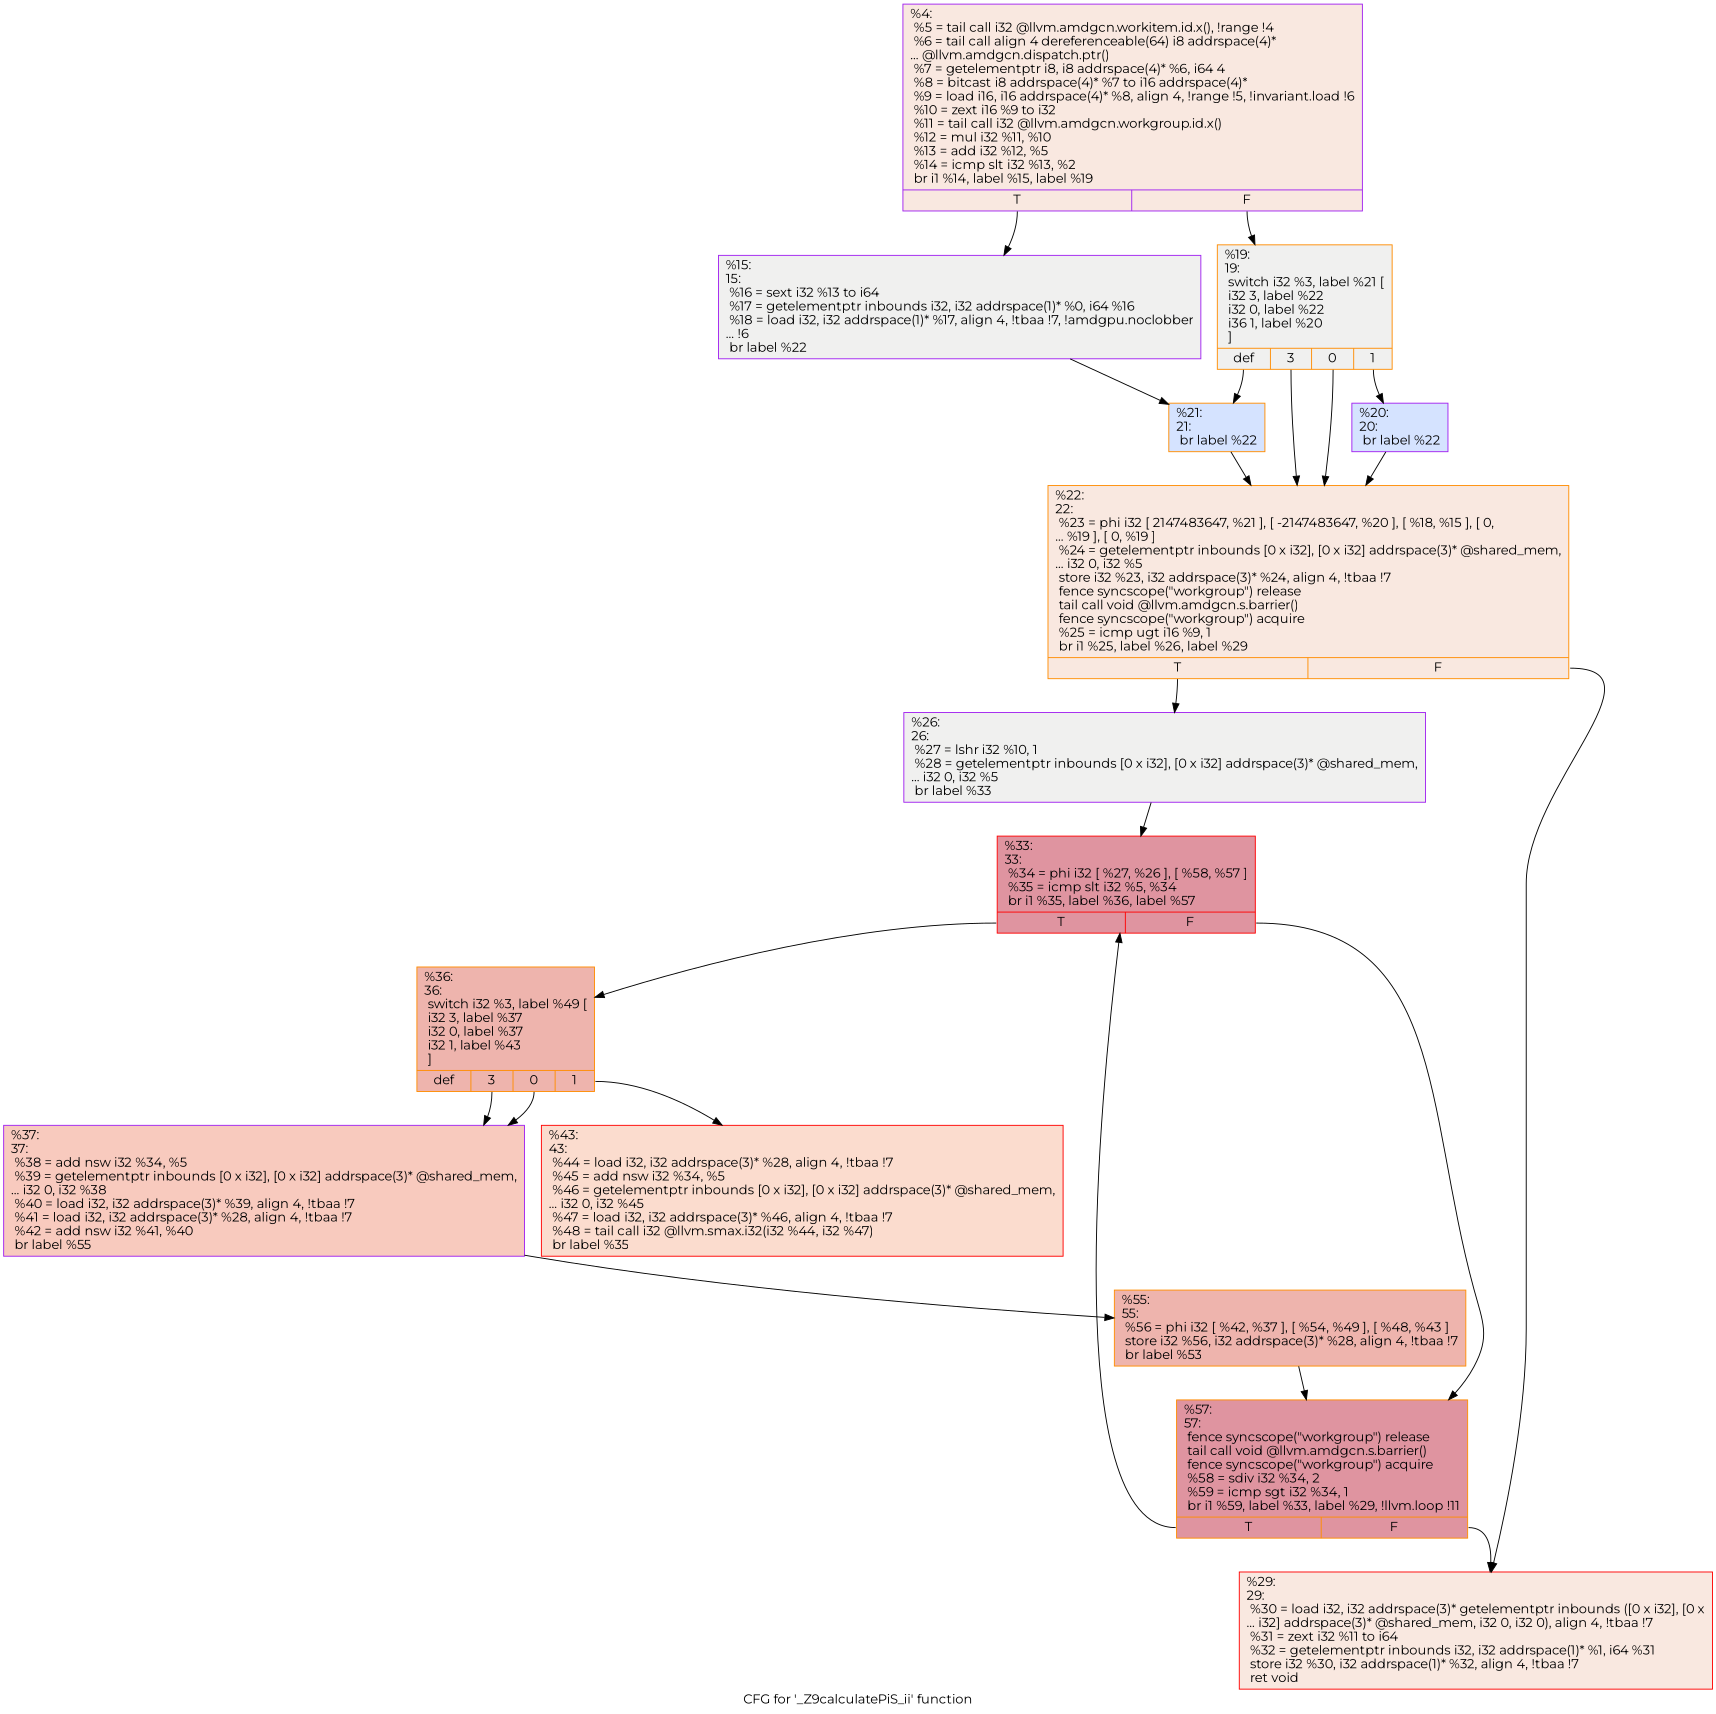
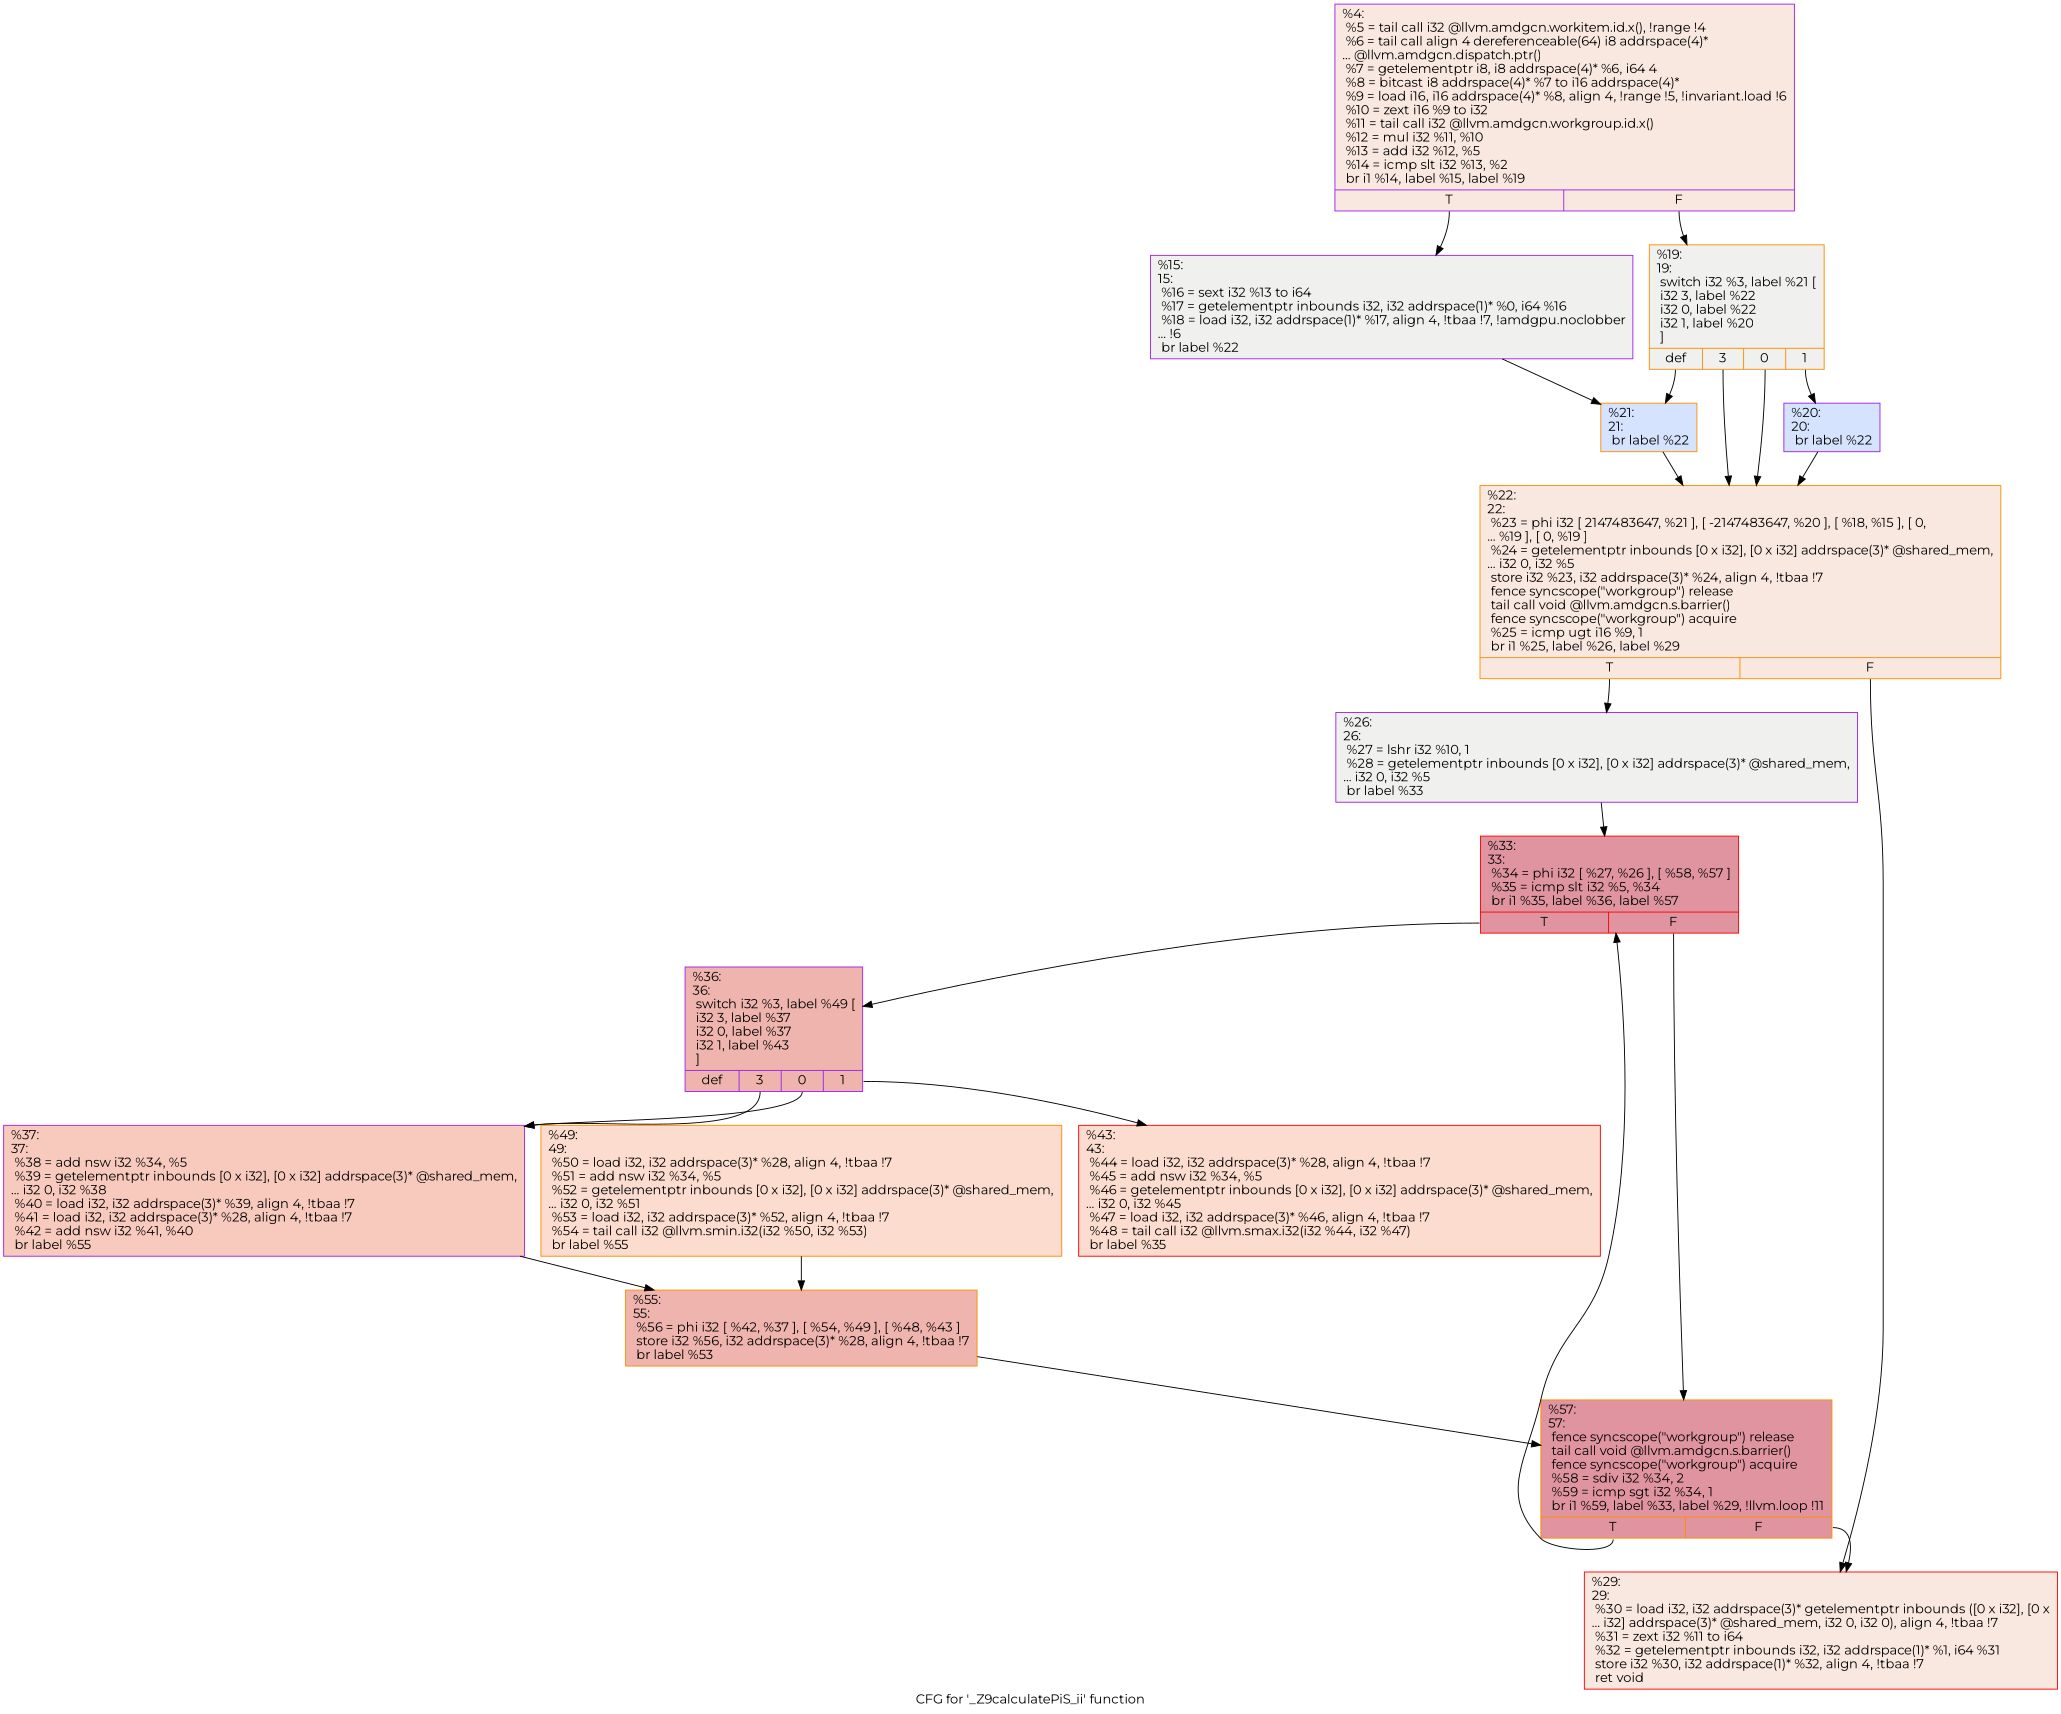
node "%19:": text "i36 1, label %20" -> "i32 1, label %20"
node "%36:": color darkorange -> purple
node "%49:": added
